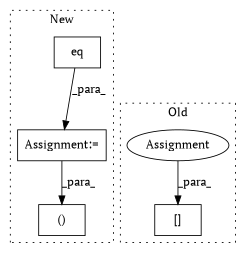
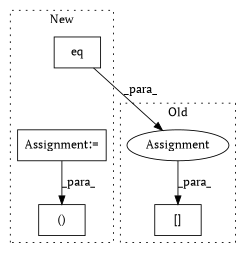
edge "eq" -> "Assignment:=": now "eq" -> "Assignment"
